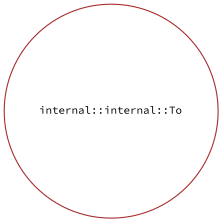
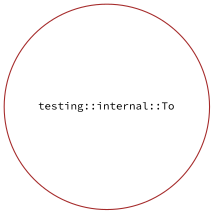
node "internal::internal::To": label "internal::internal::To" -> "testing::internal::To"
